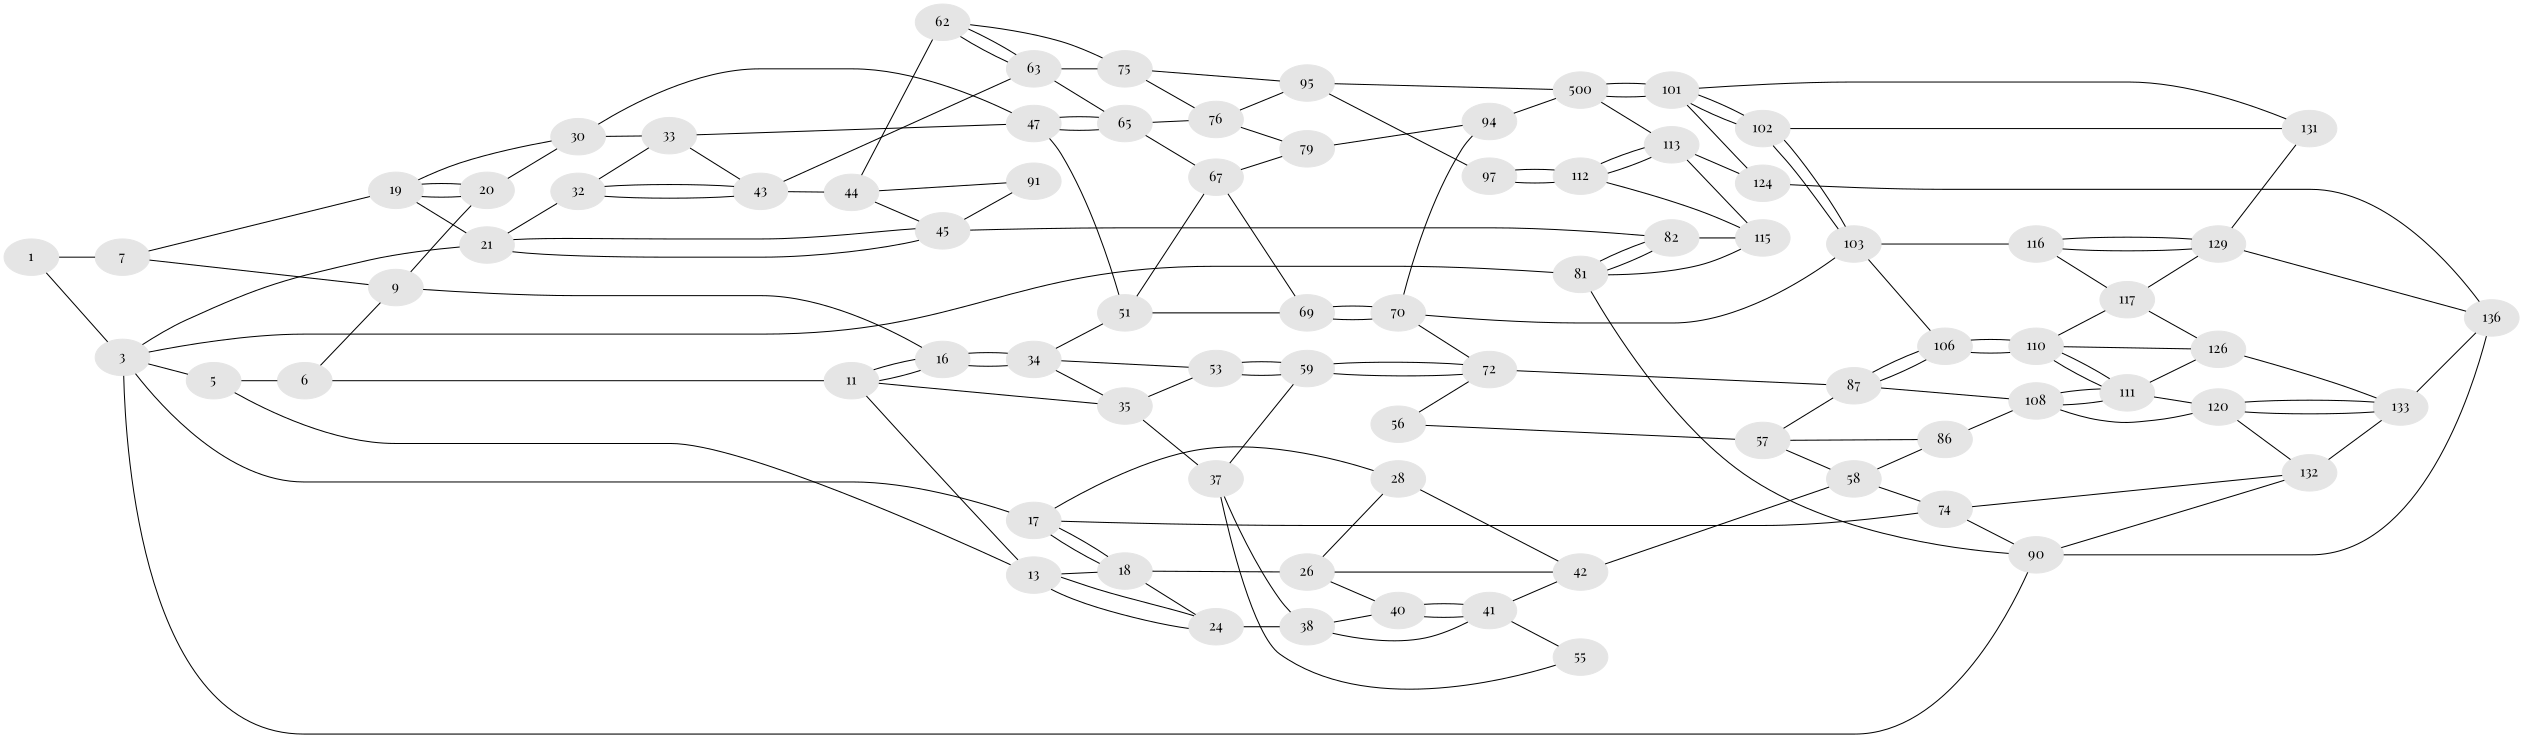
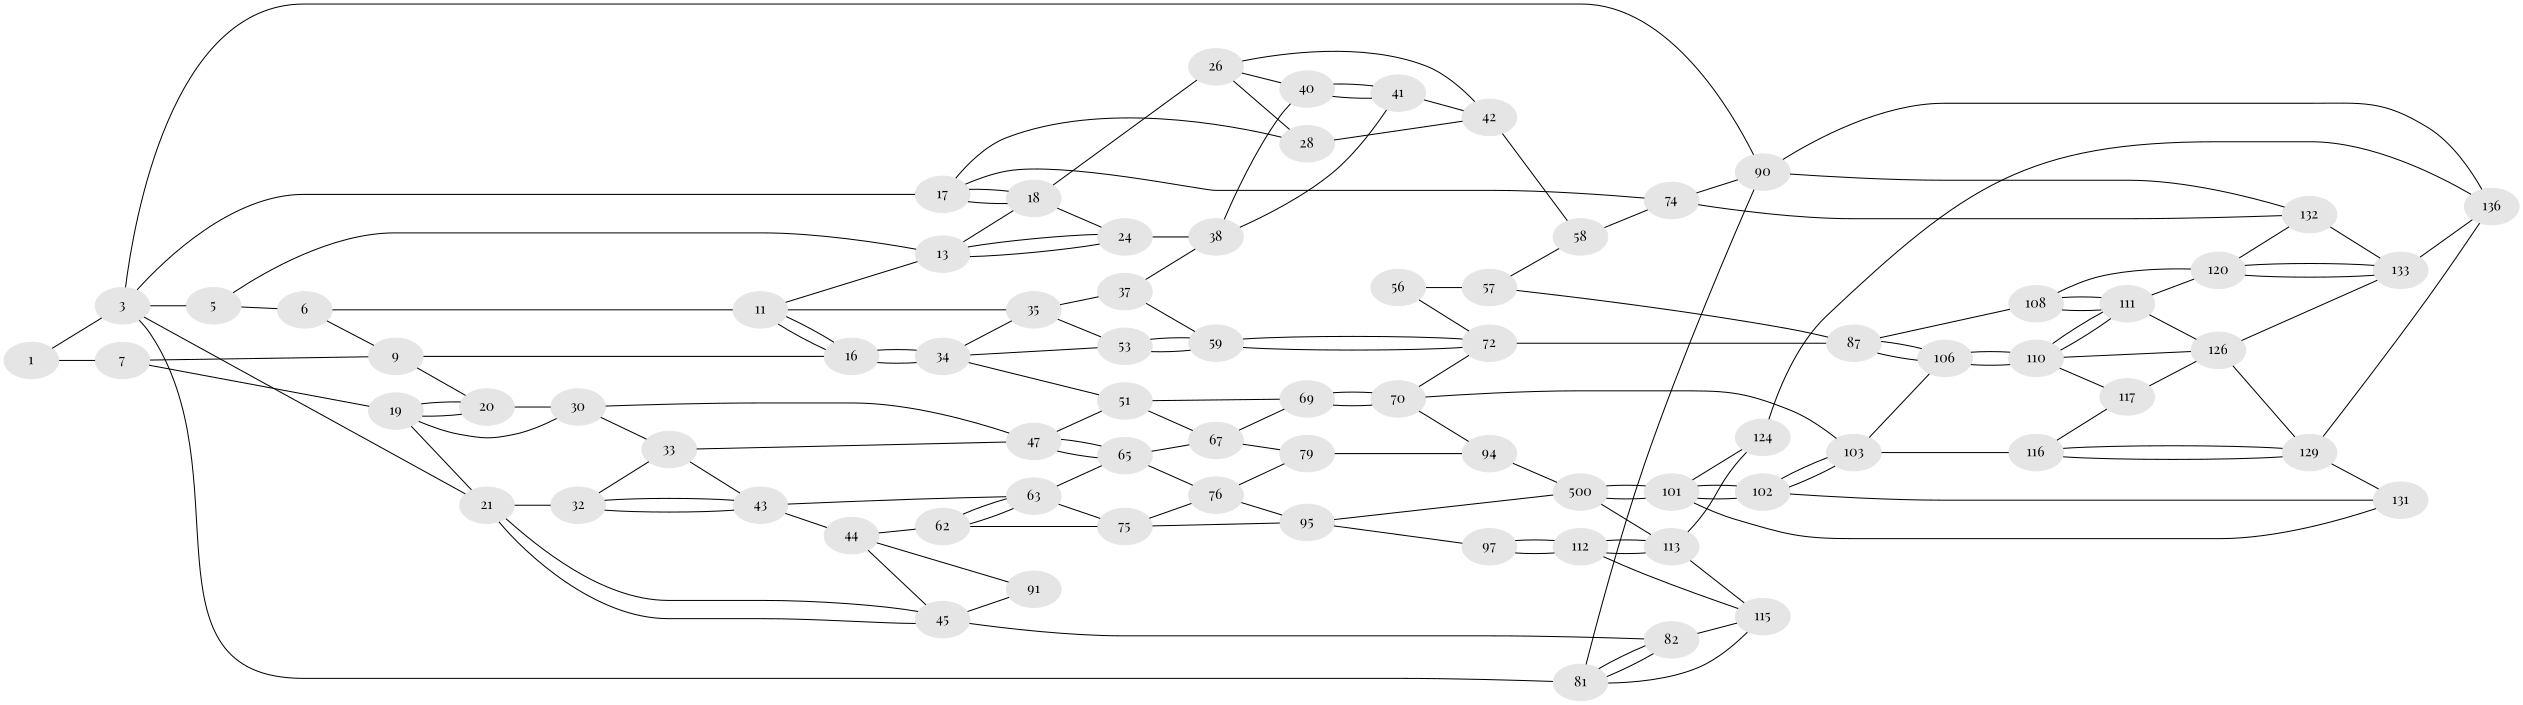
edge "129" -- "117": now "129" -- "126"
node "86": removed
node "55": removed
